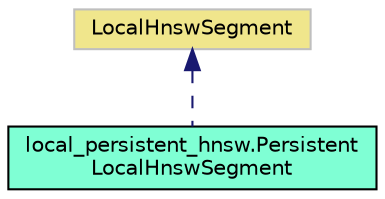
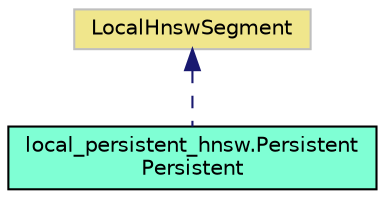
node "local_persistent_hnsw.Persistent LocalHnswSegment": label "local_persistent_hnsw.Persistent LocalHnswSegment" -> "local_persistent_hnsw.Persistent Persistent"
